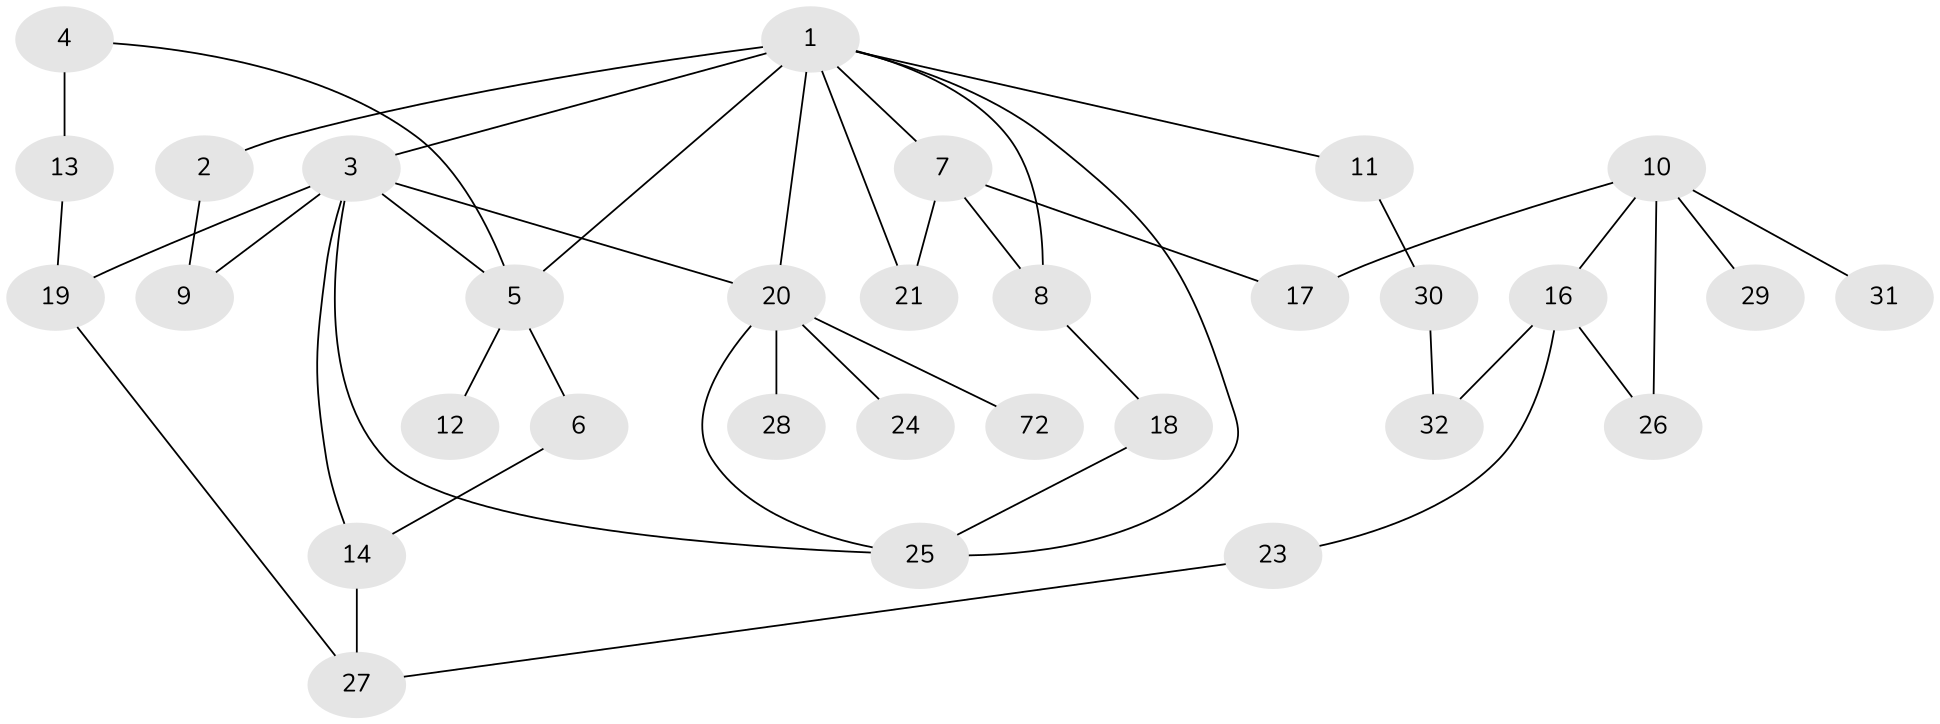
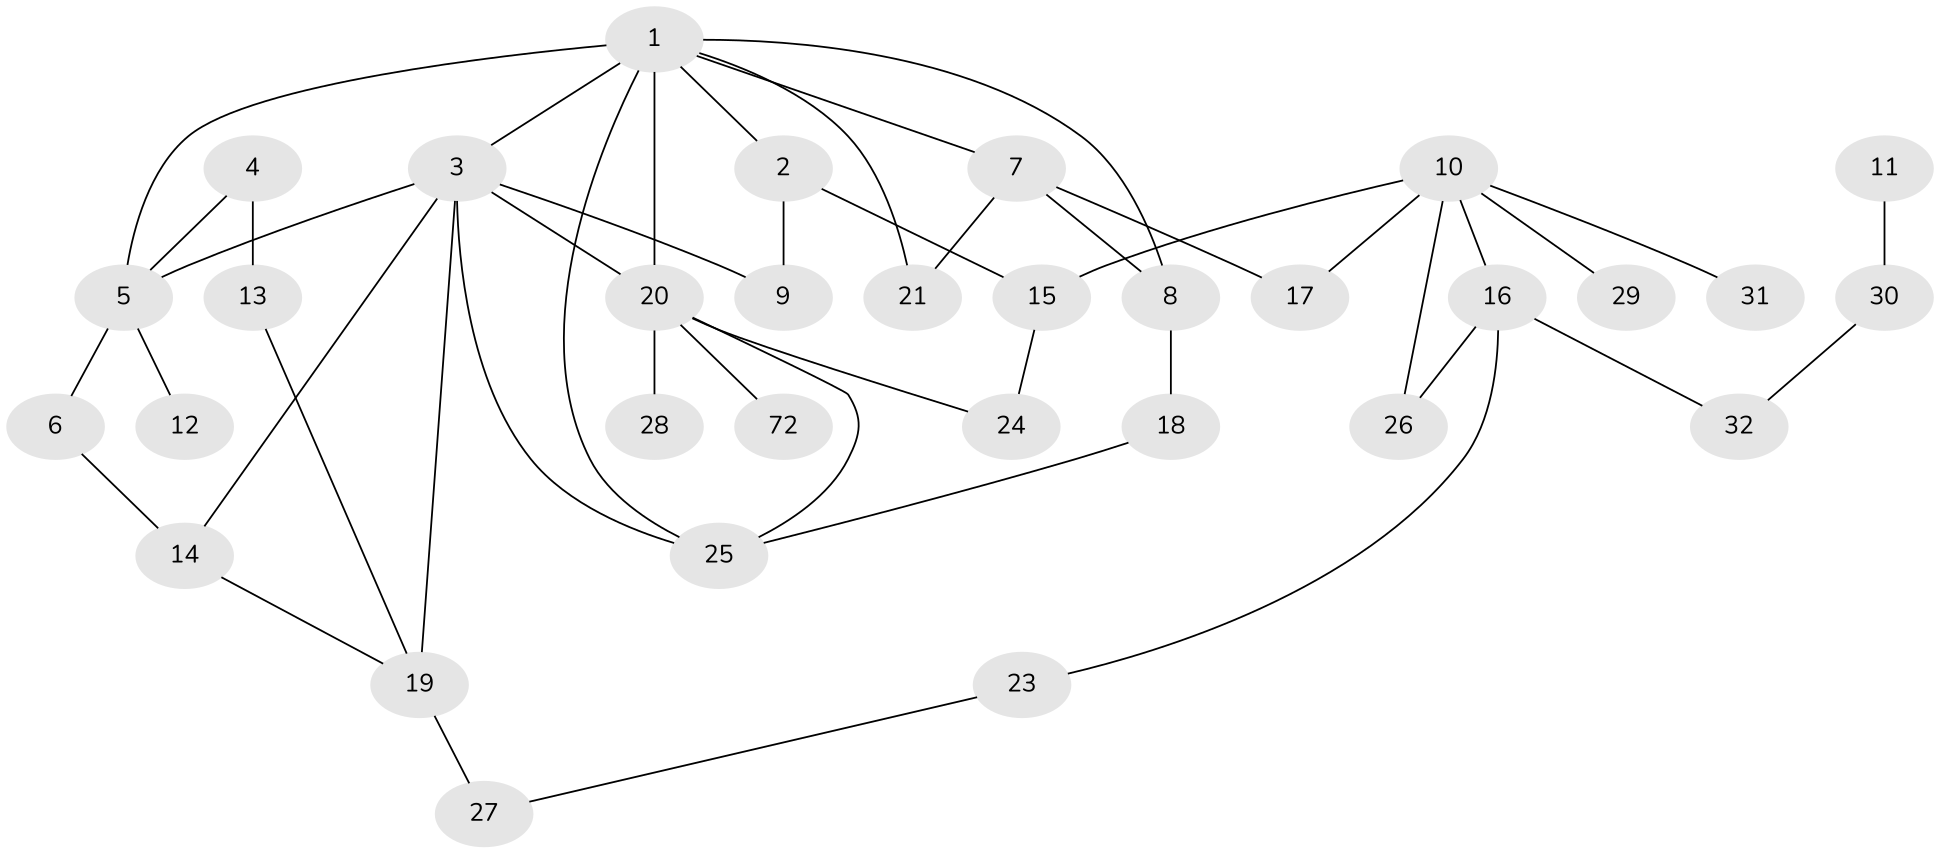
edge "1" -- "11": removed
node "15": added
edge "14" -- "27": now "14" -- "19"
